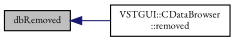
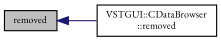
node "dbRemoved": label "dbRemoved" -> "removed"
